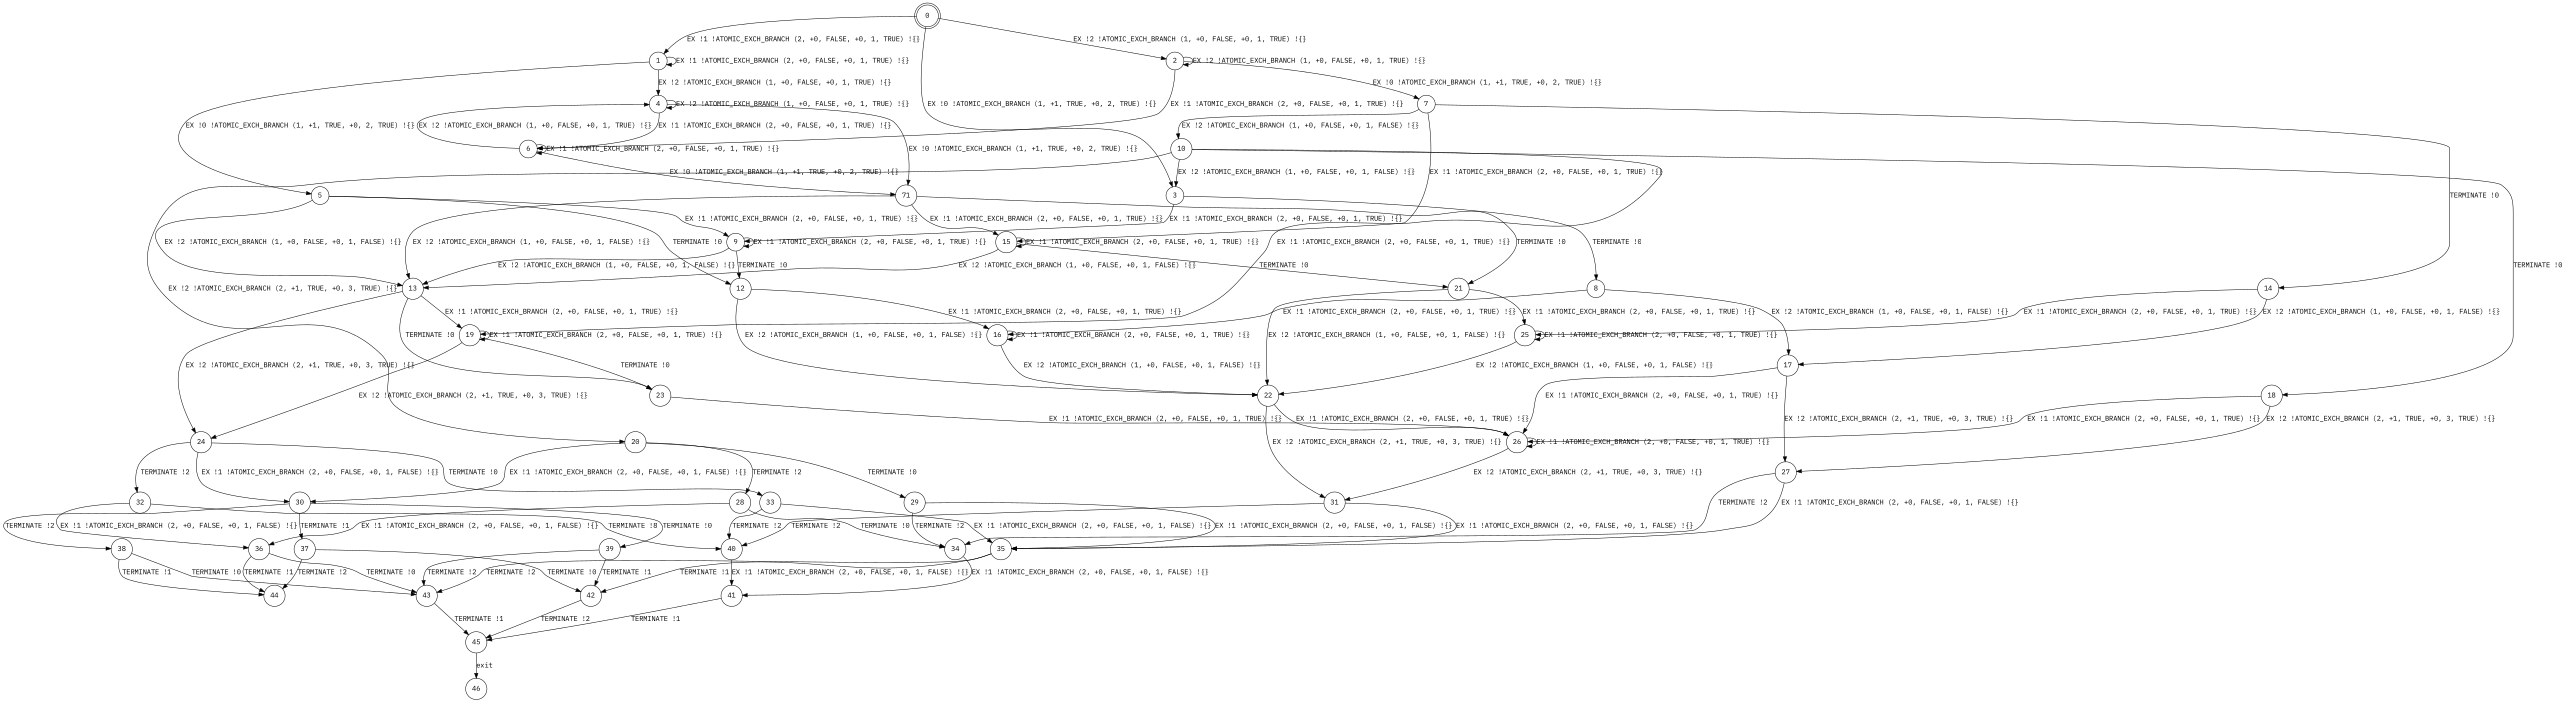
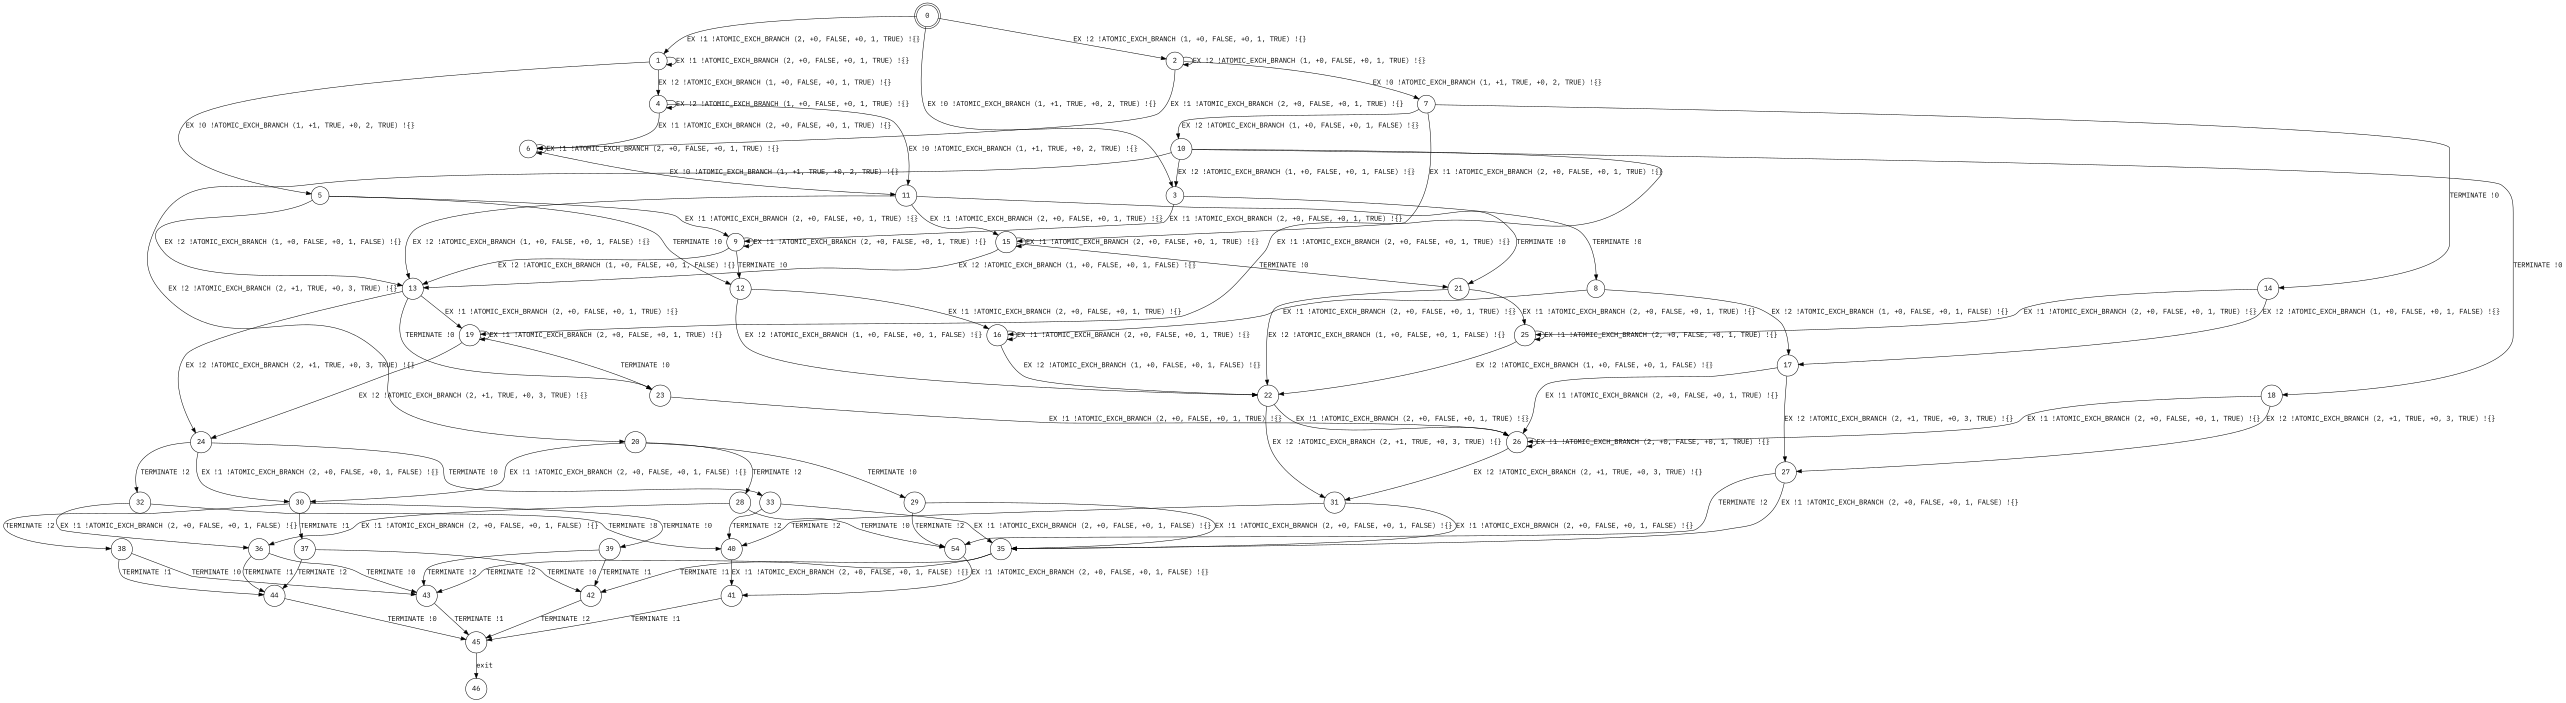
edge "6" -> "4": removed, label "EX !2 !ATOMIC_EXCH_BRANCH (1, +0, FALSE, +0, 1, TRUE) !{}"
node "71": label "71" -> "11"
node "34": label "34" -> "54"
edge "44" -> "45": added, label "TERMINATE !0"
